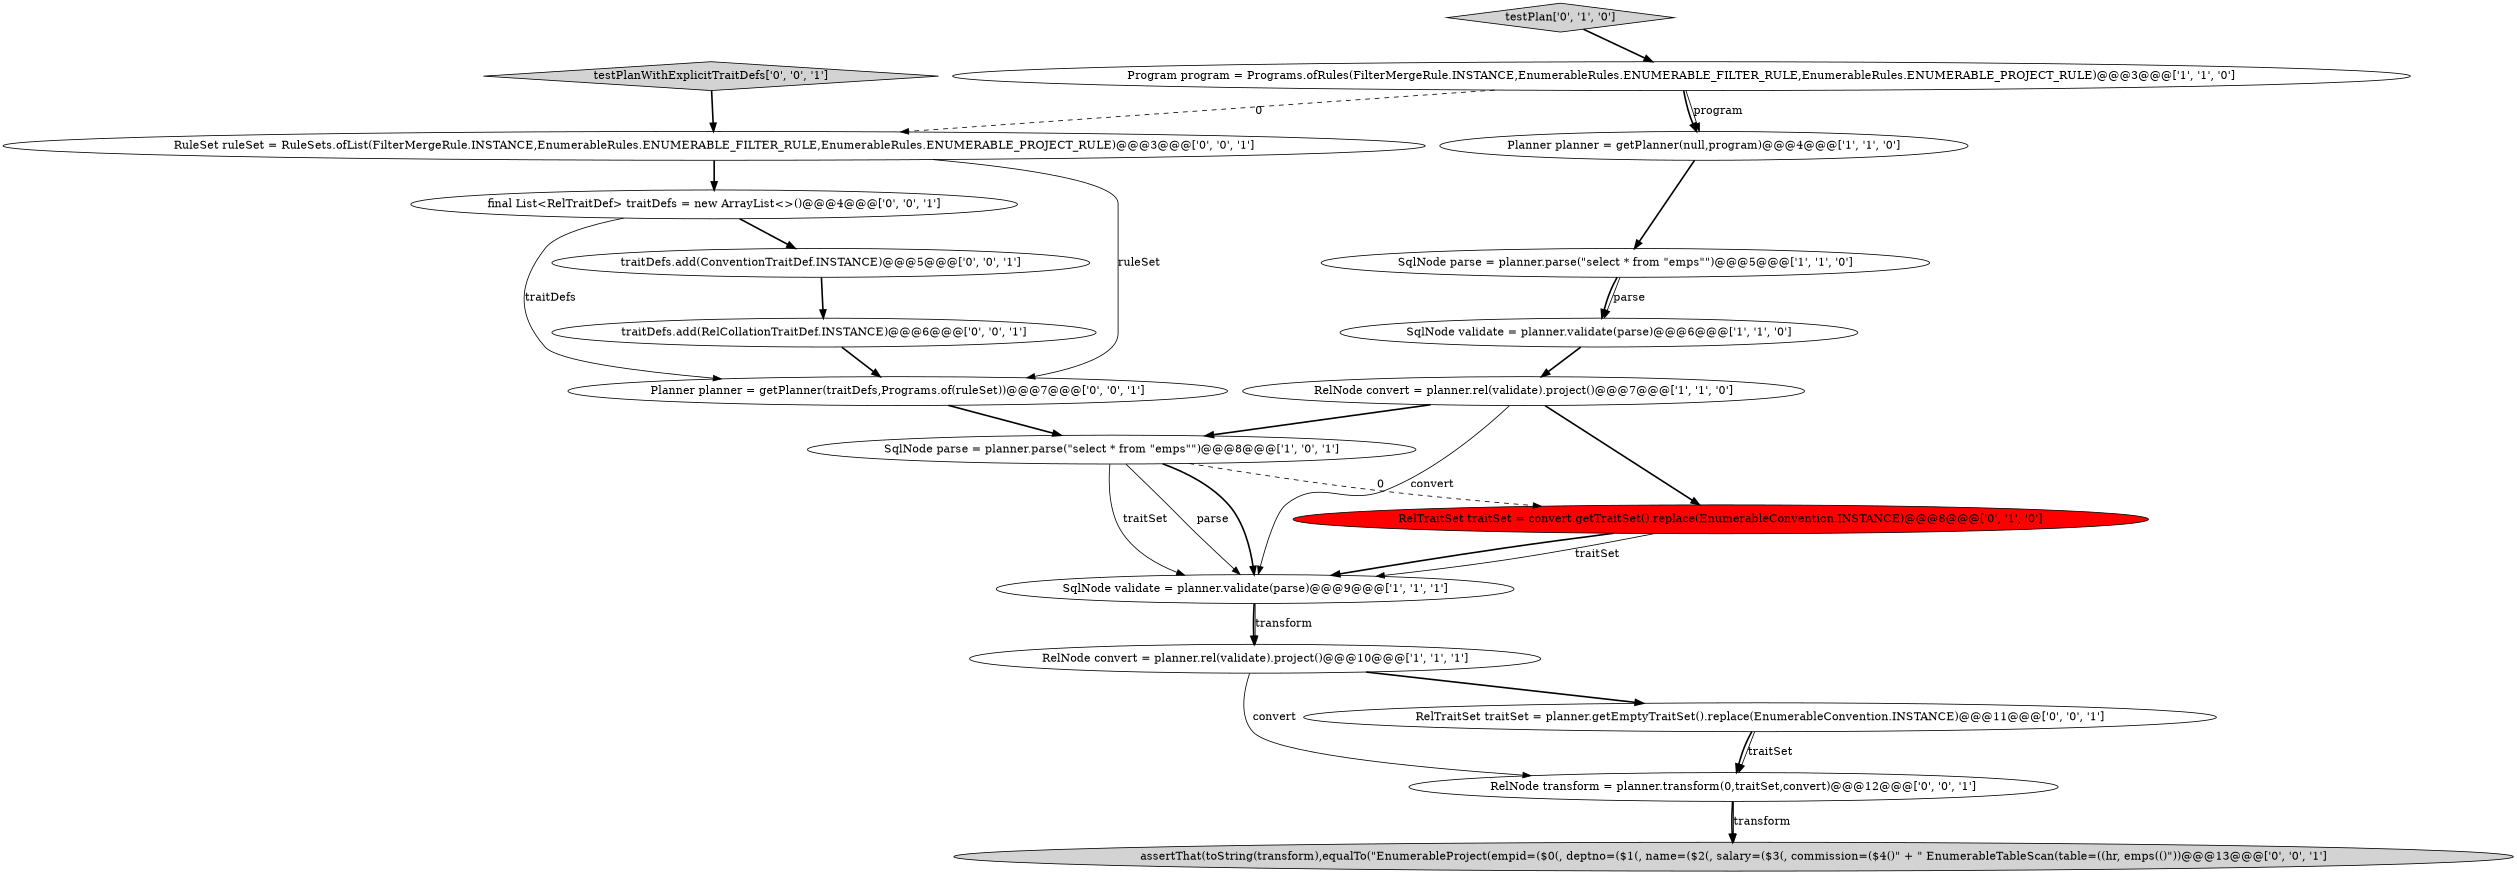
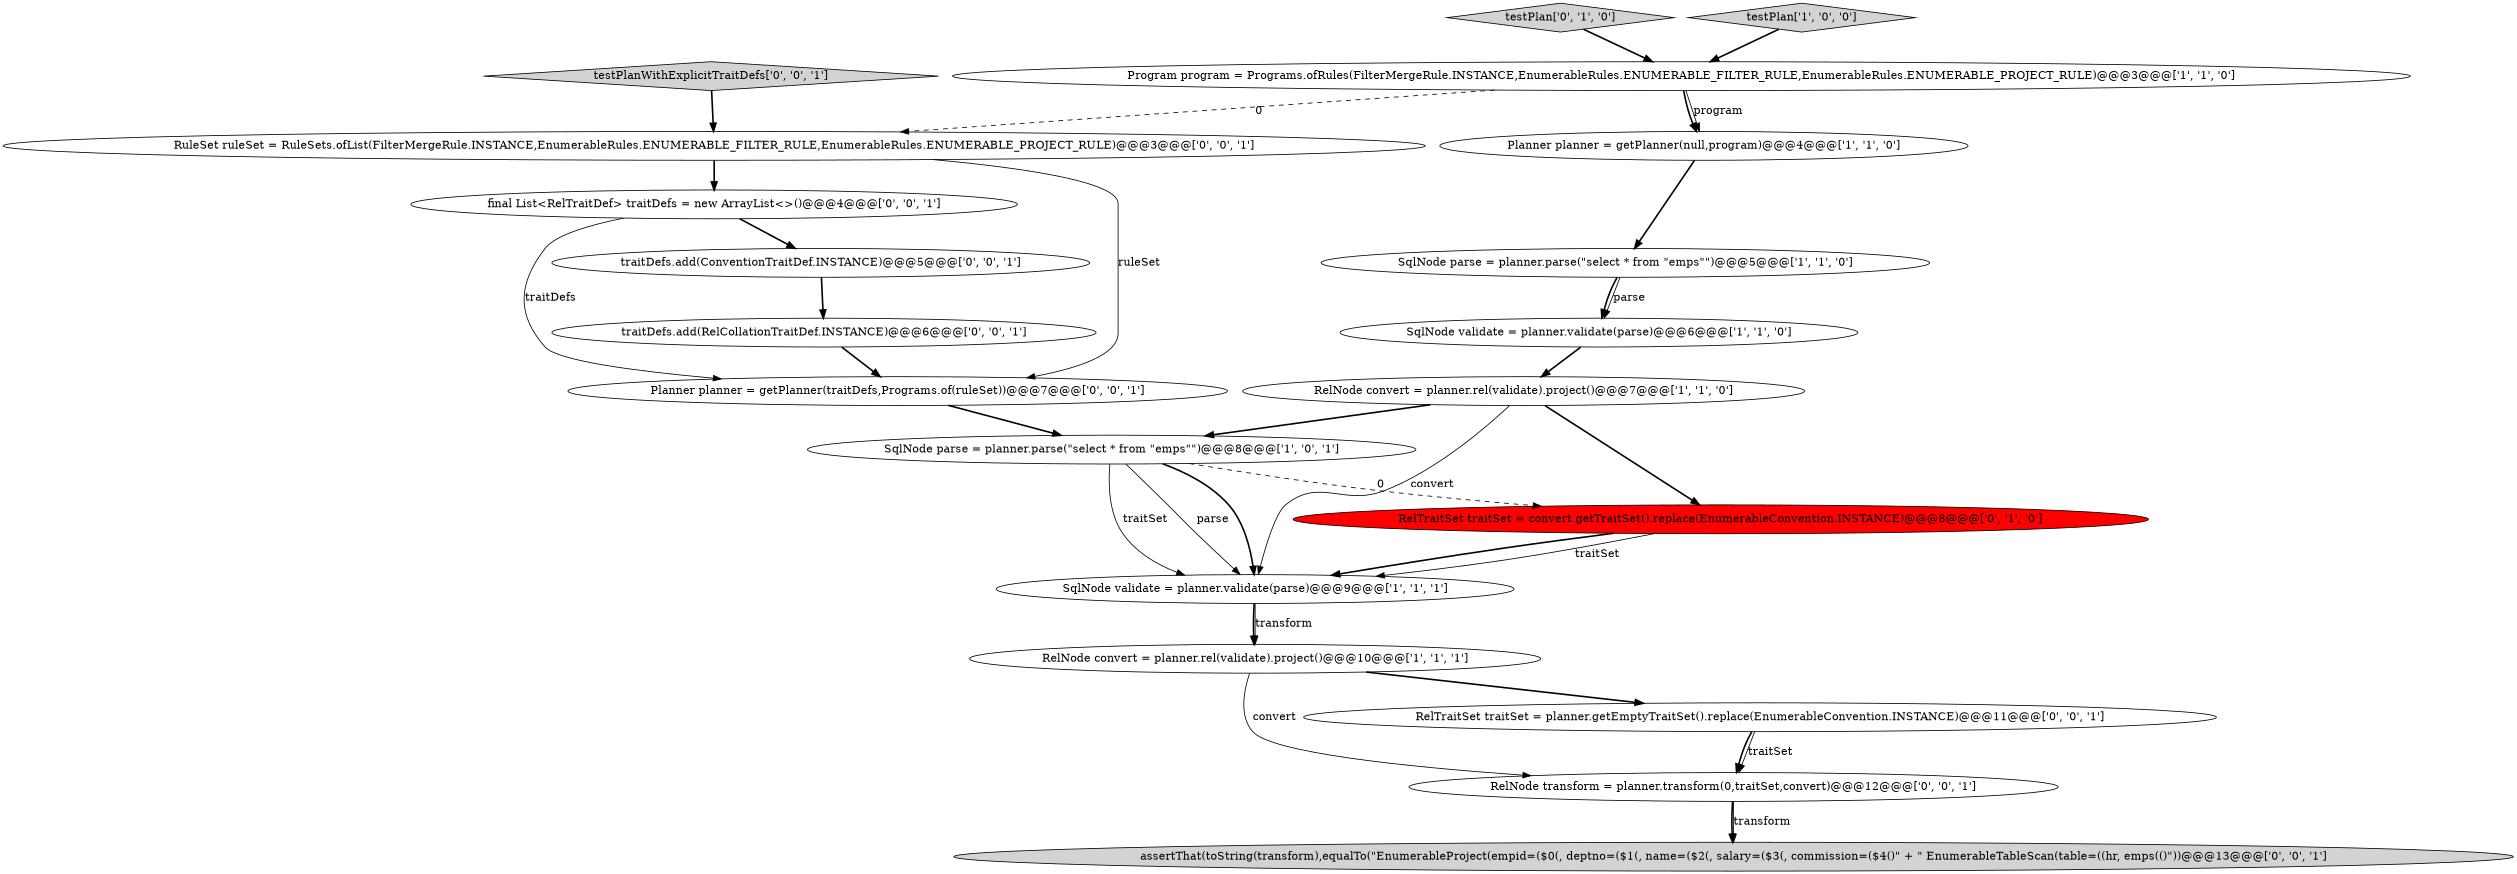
node "testPlan['1', '0', '0']": added
